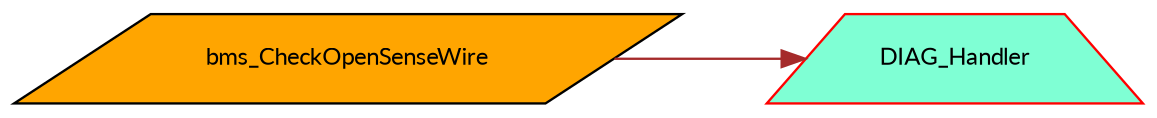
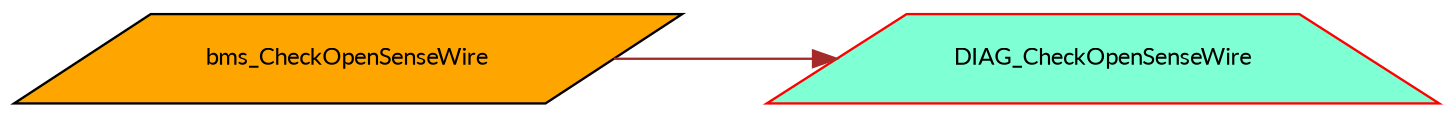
node "DIAG_Handler": label "DIAG_Handler" -> "DIAG_CheckOpenSenseWire"
